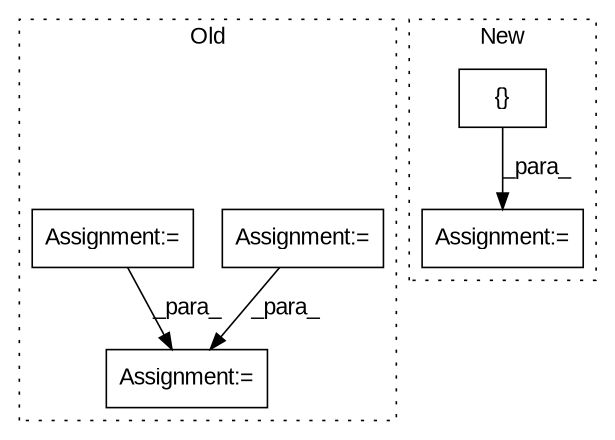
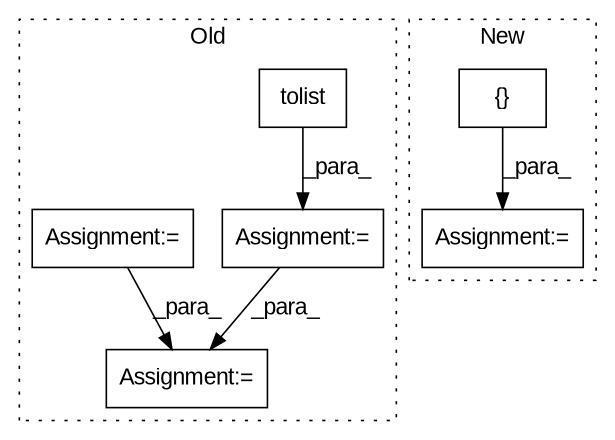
node "tolist": added
